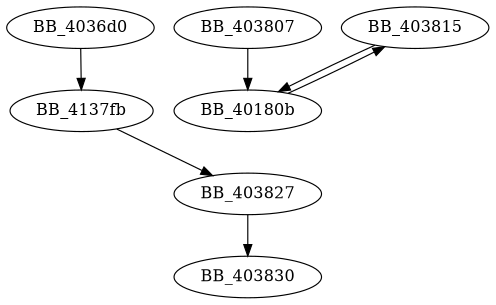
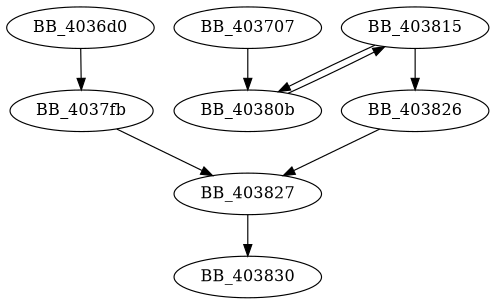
node "BB_403807": label "BB_403807" -> "BB_403707"
node "BB_4137fb": label "BB_4137fb" -> "BB_4037fb"
node "BB_40180b": label "BB_40180b" -> "BB_40380b"
node "BB_403826": added
